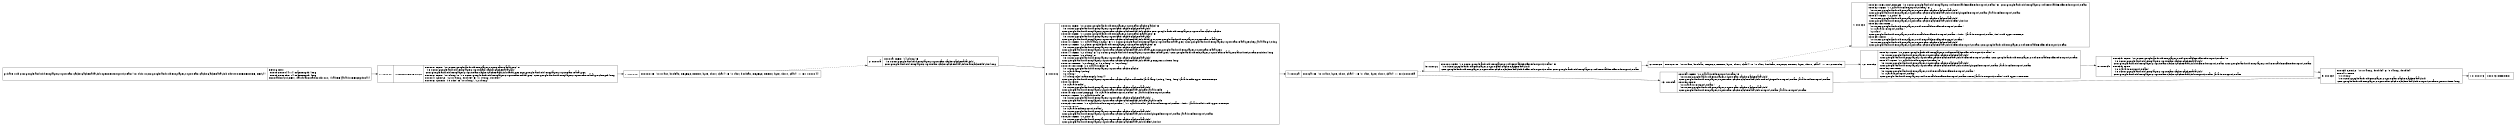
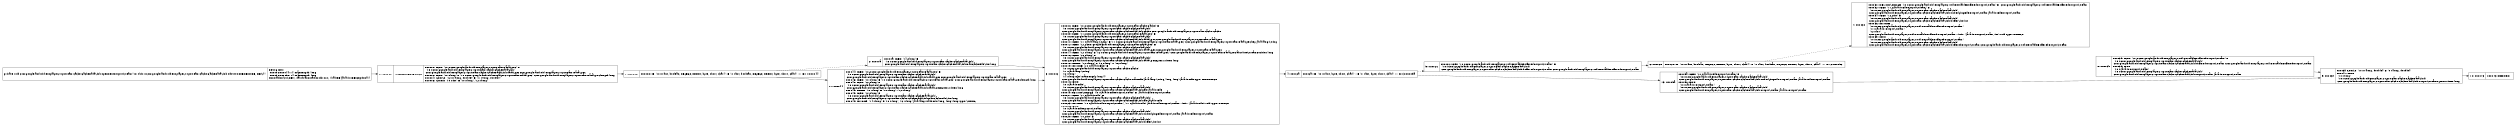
node "12: 0x0052": removed
node "11: 0x0044": added
